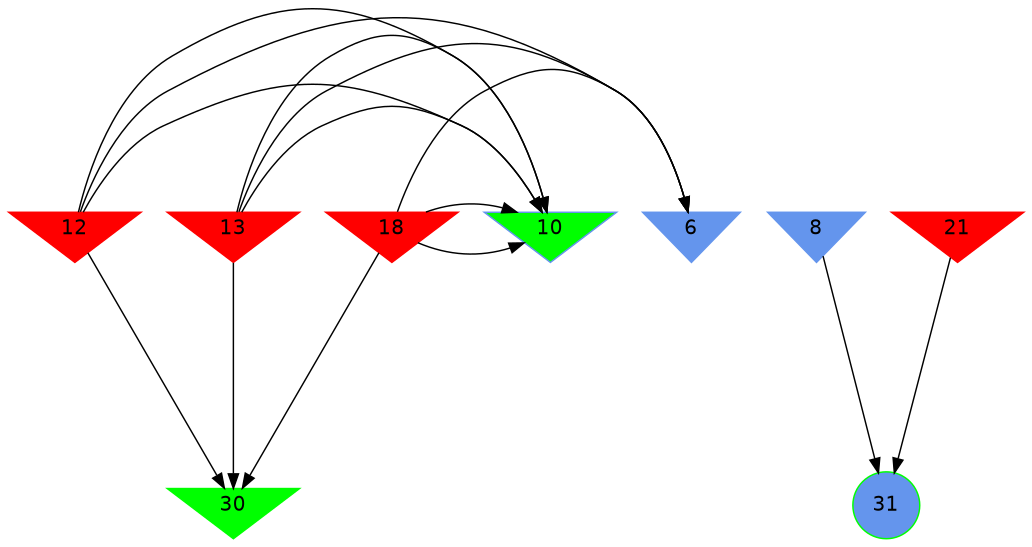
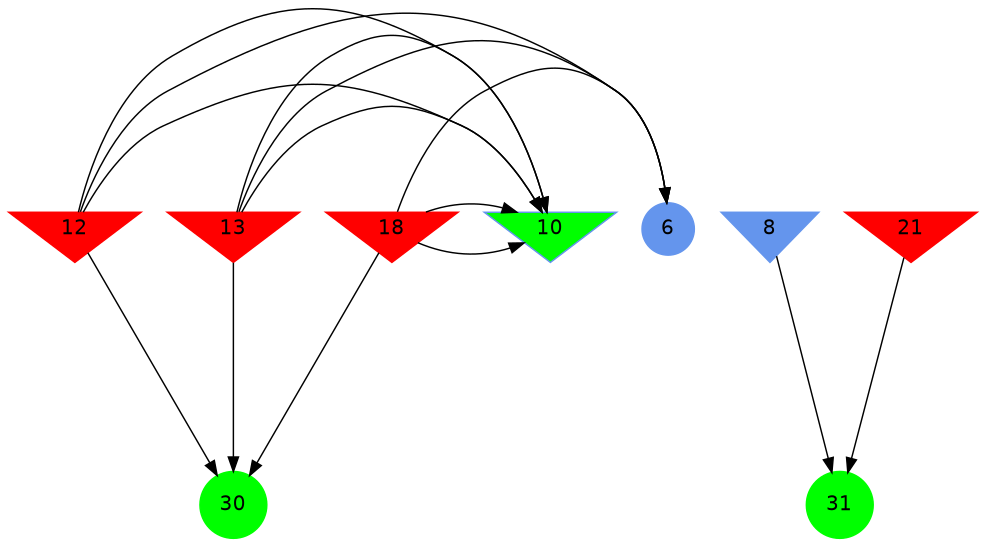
node "6": shape invtriangle -> circle
node "30": shape invtriangle -> circle
node "31": fillcolor cornflowerblue -> green
